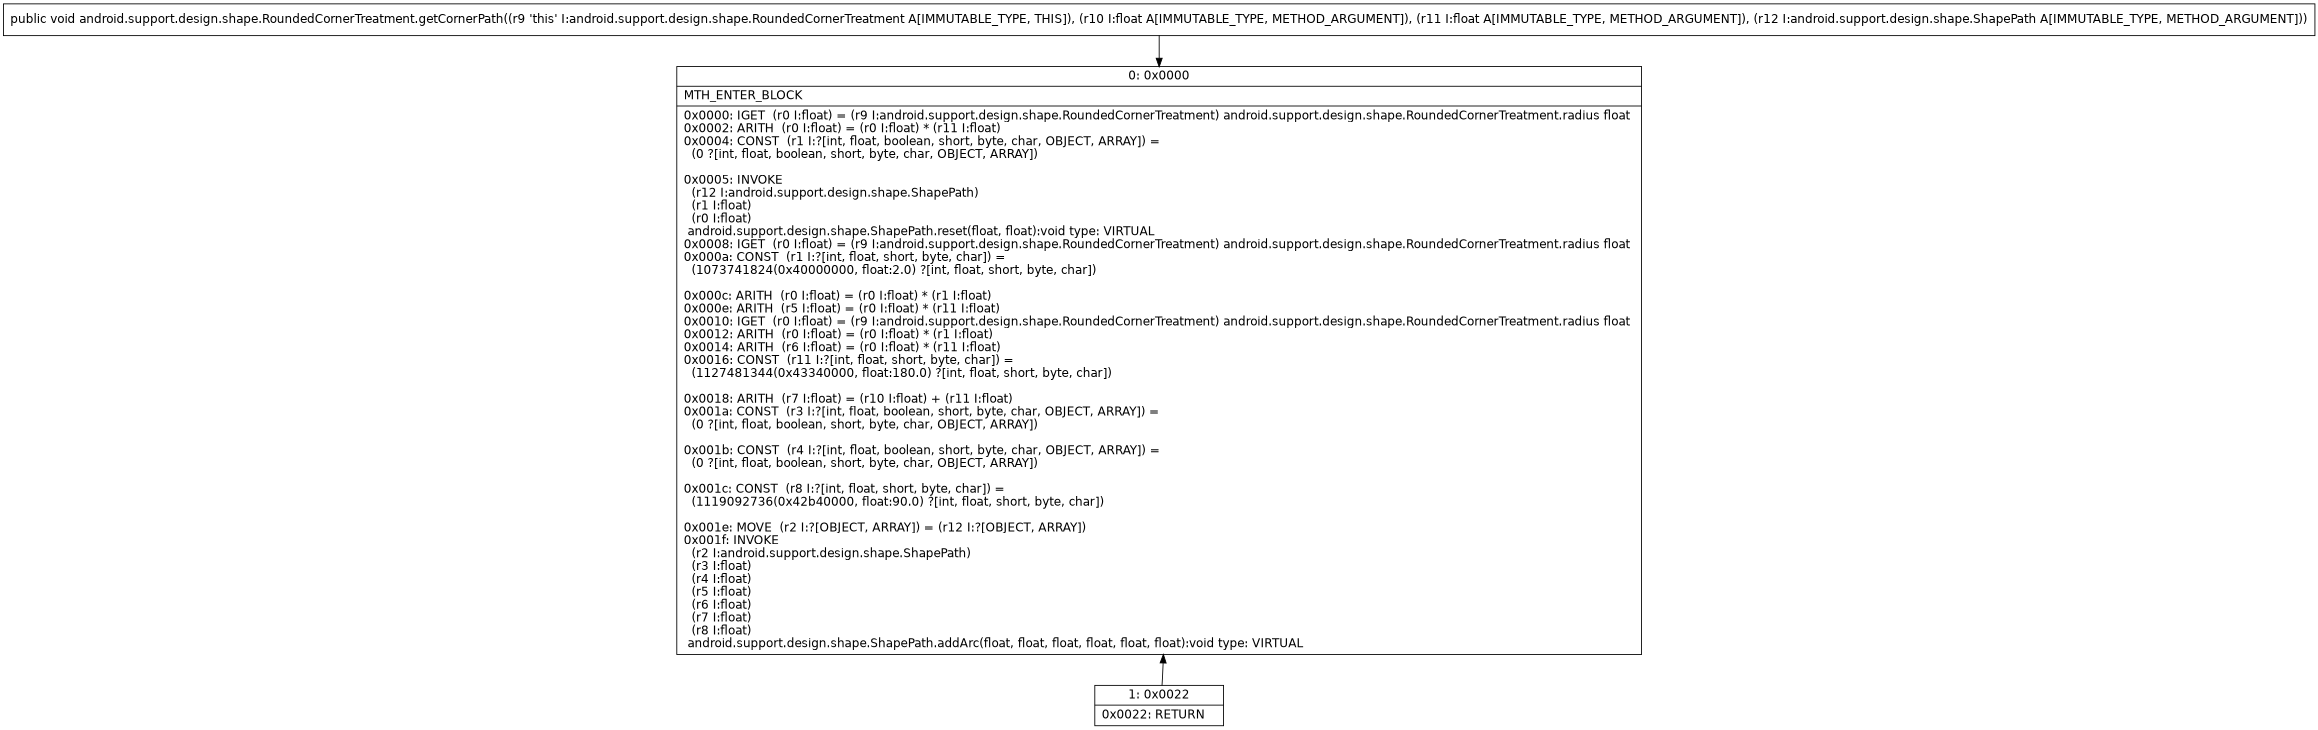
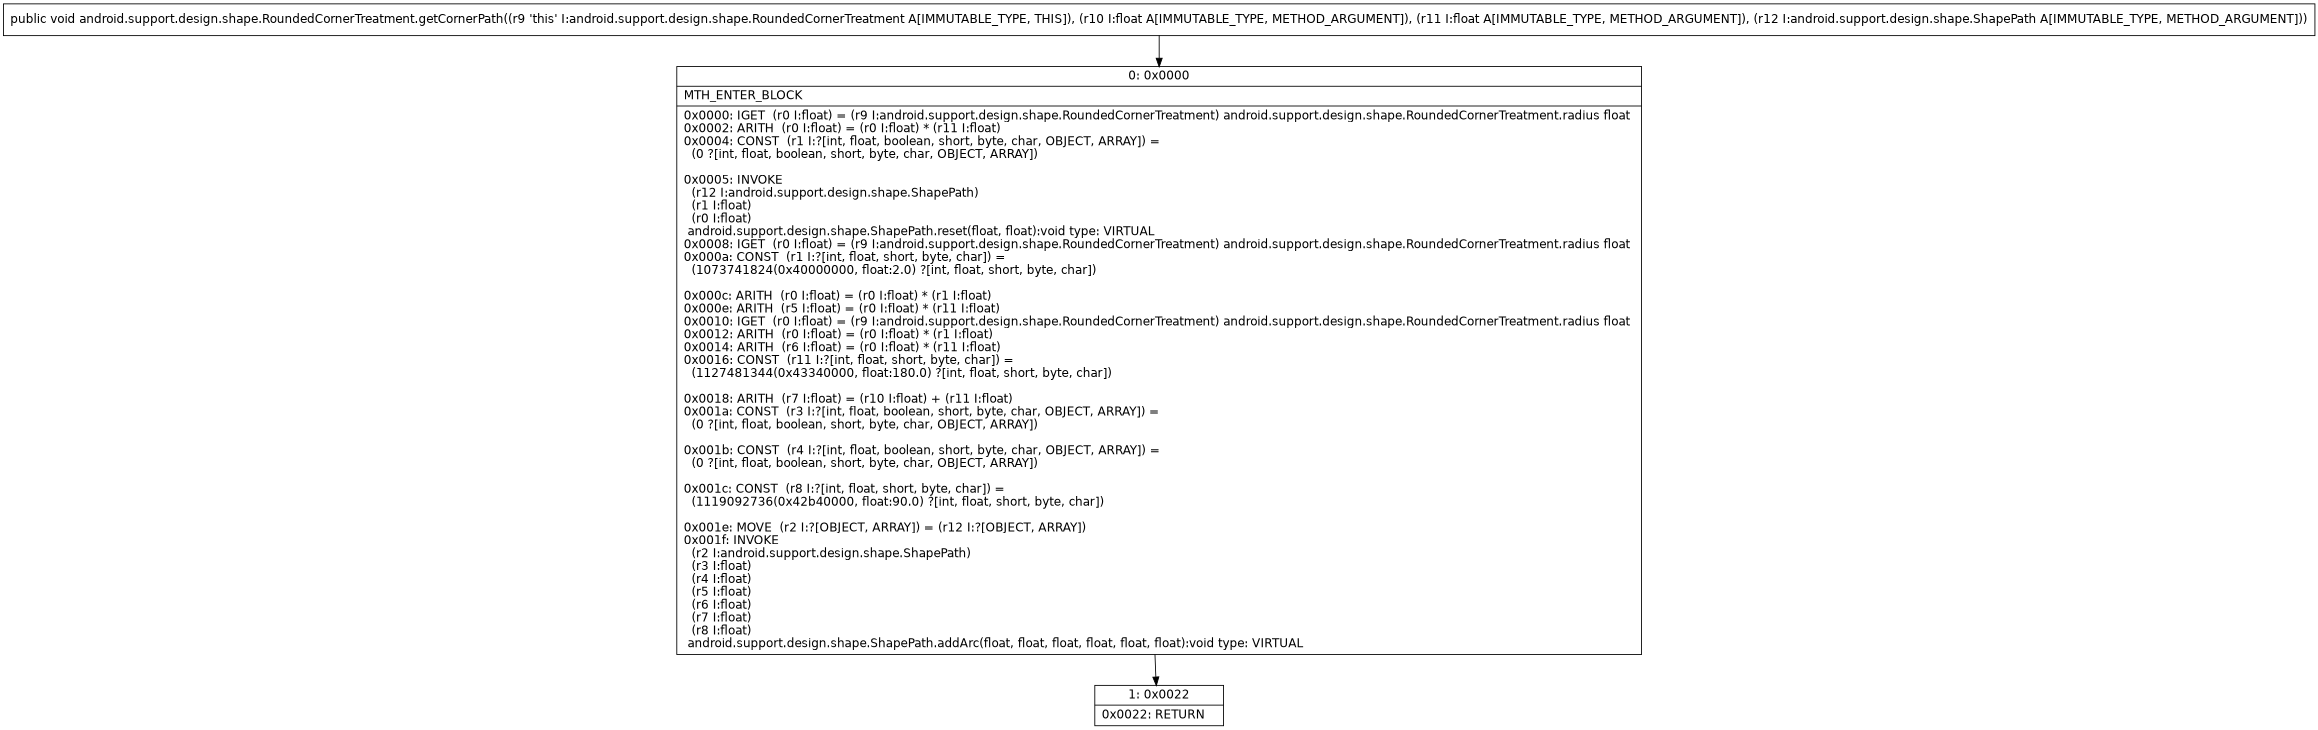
edge "1: 0x0022" -> "0: 0x0000": reversed
